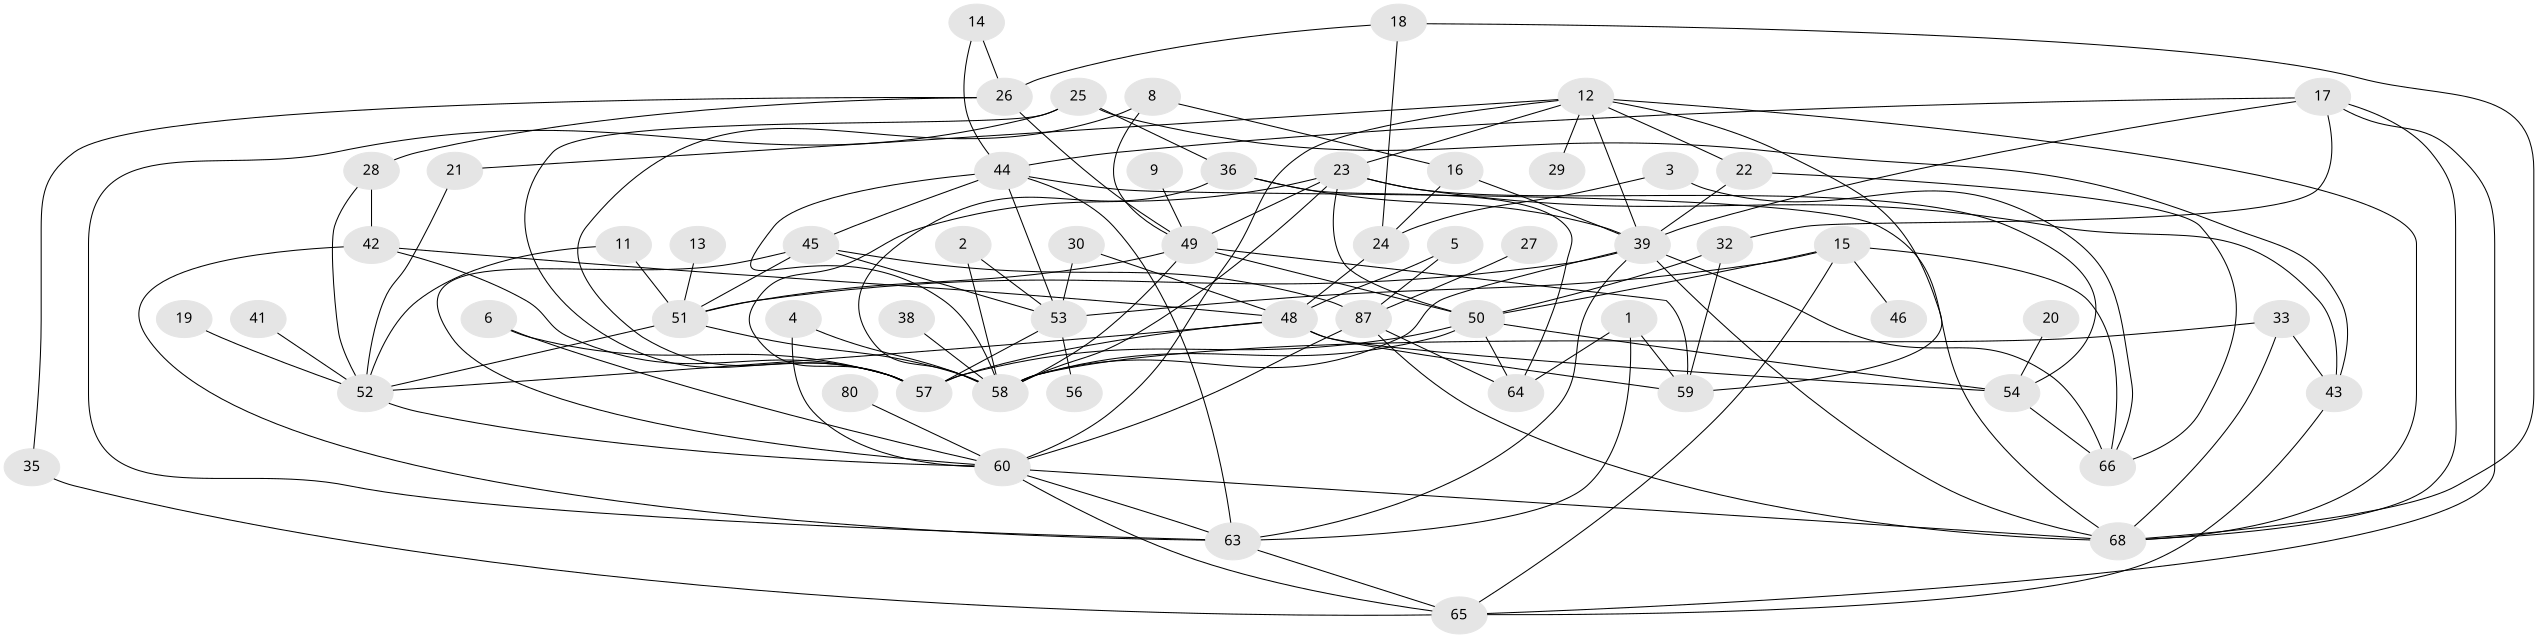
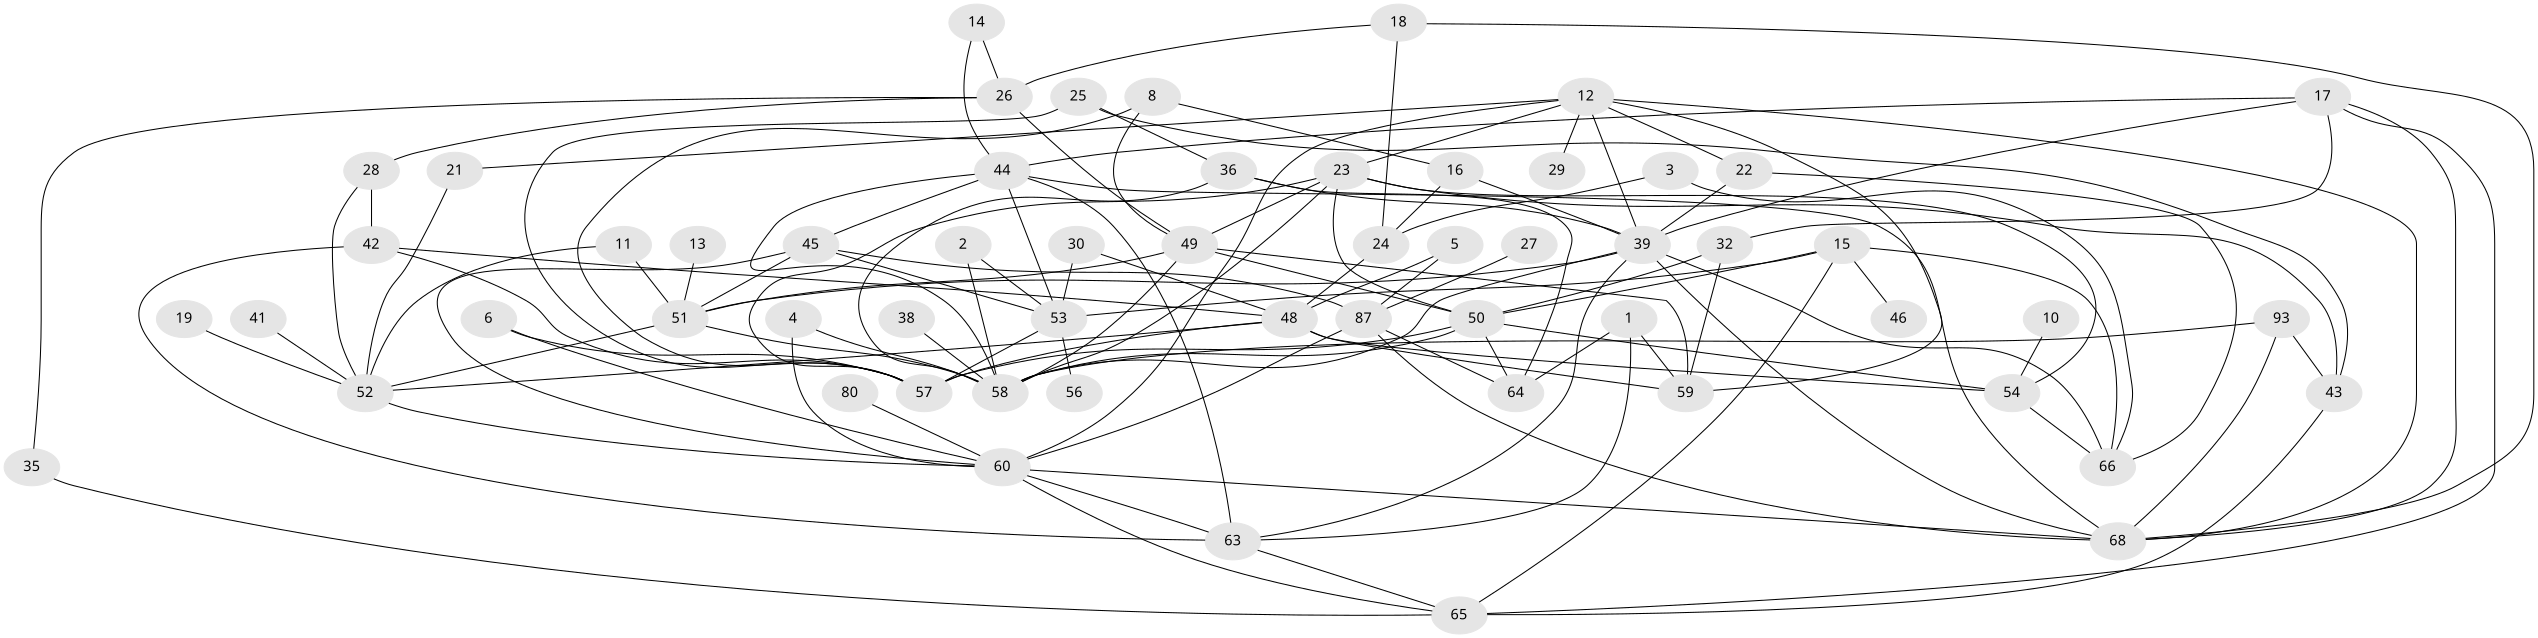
node "9": removed
node "20": label "20" -> "10"
node "33": label "33" -> "93"
edge "25" -- "63": removed
